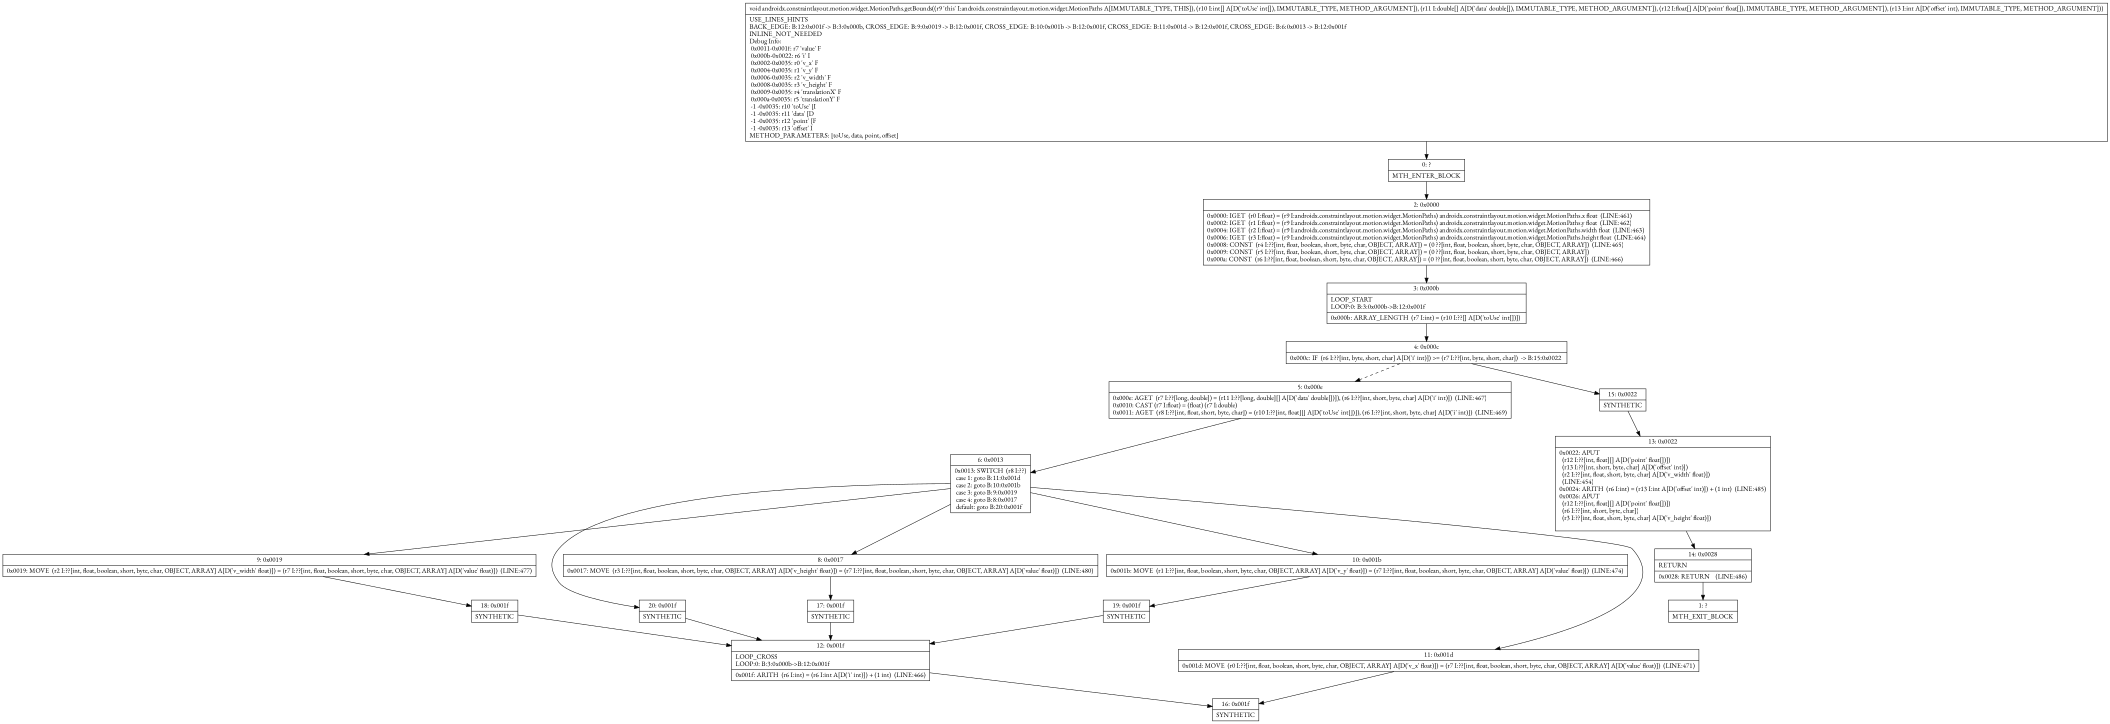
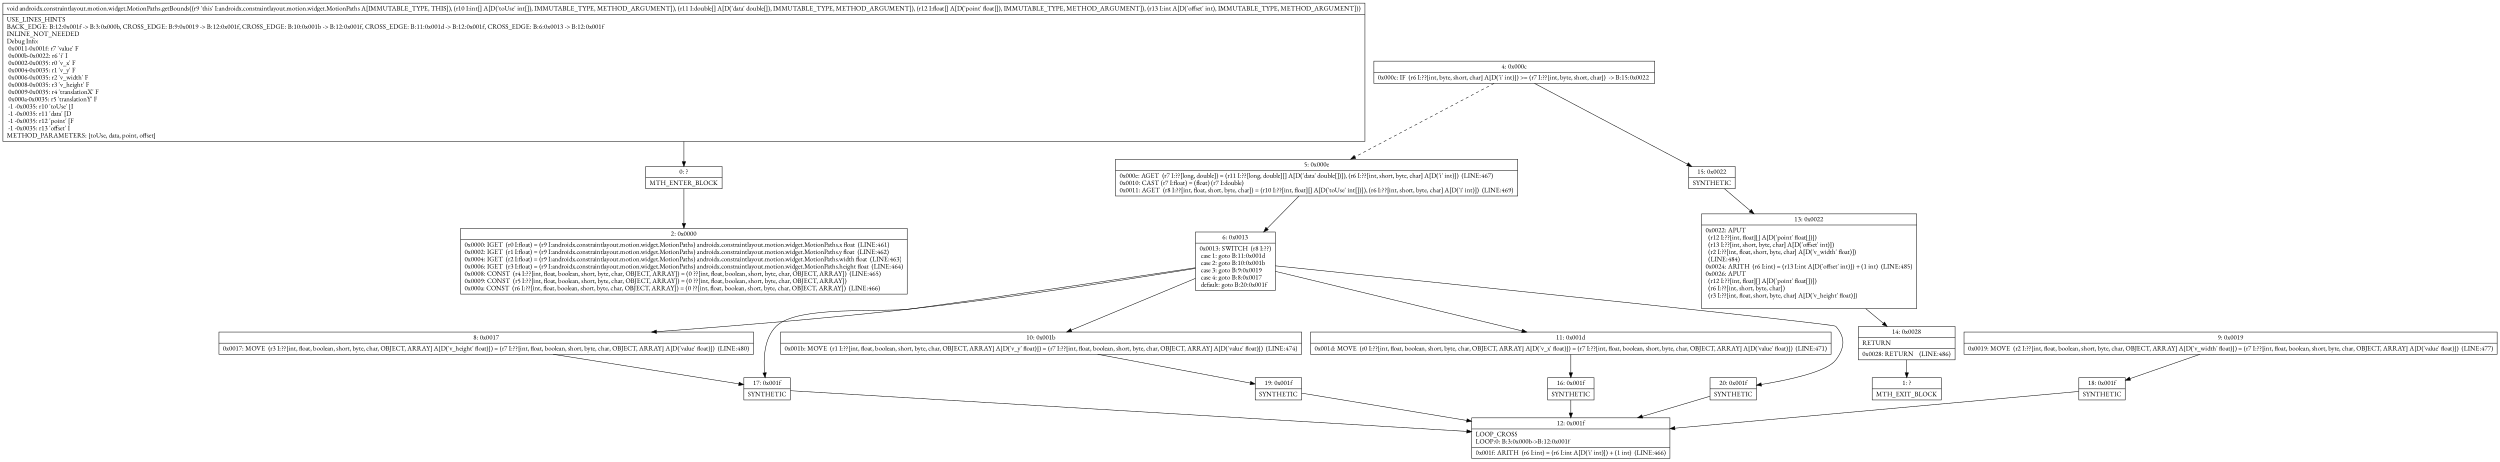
node "3: 0x000b": removed
node "13: 0x0022": text "(LINE:454)" -> "(LINE:484)"
edge "6: 0x0013" -> "9: 0x0019": now "6: 0x0013" -> "17: 0x001f"
edge "12: 0x001f" -> "16: 0x001f": reversed
